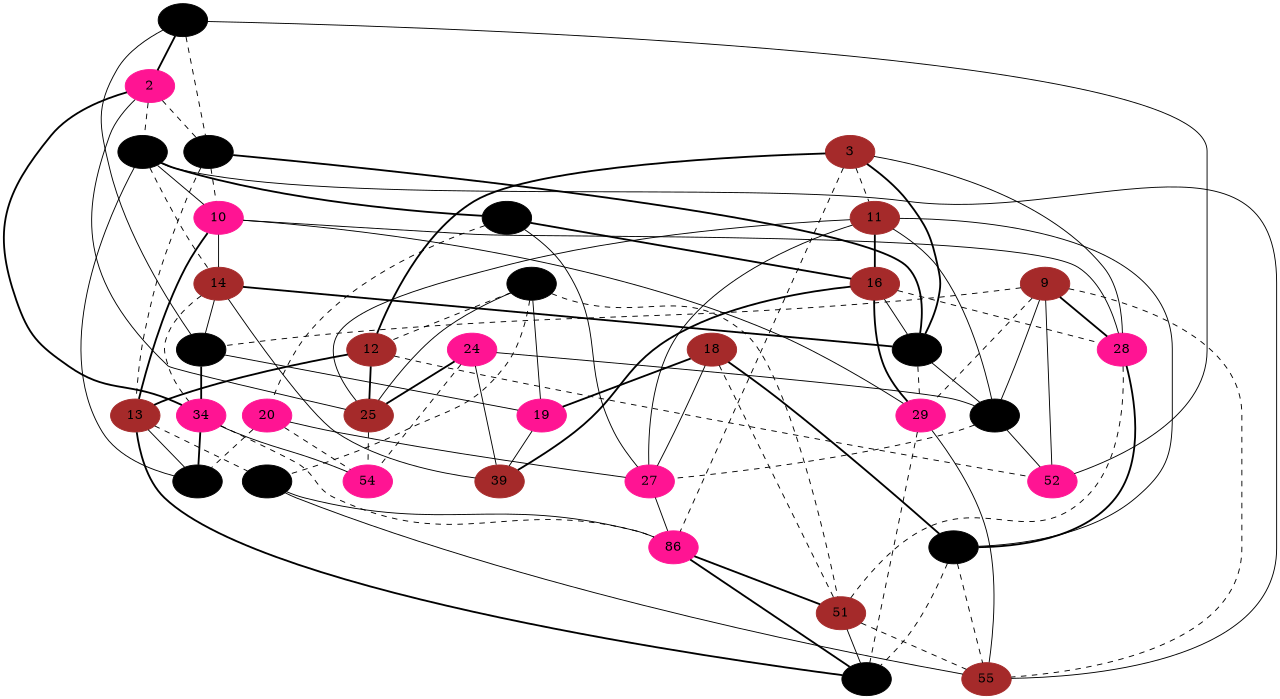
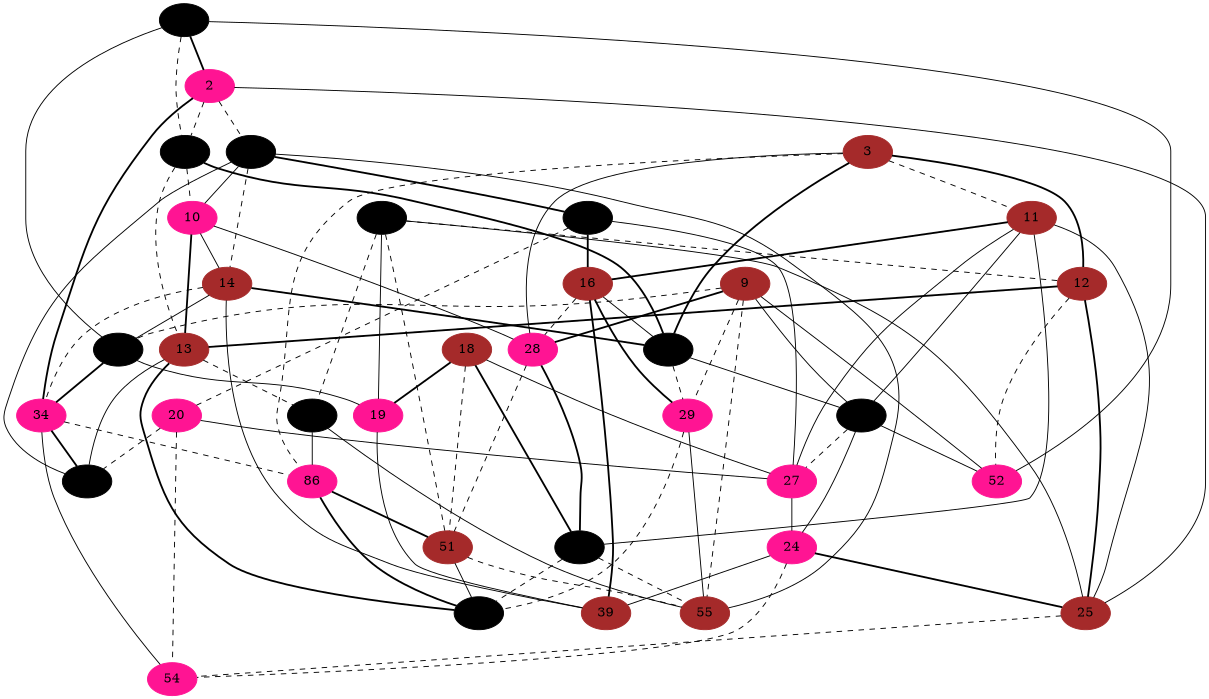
edge "10" -- "29": removed
edge "27" -- "86": now "27" -- "24"
